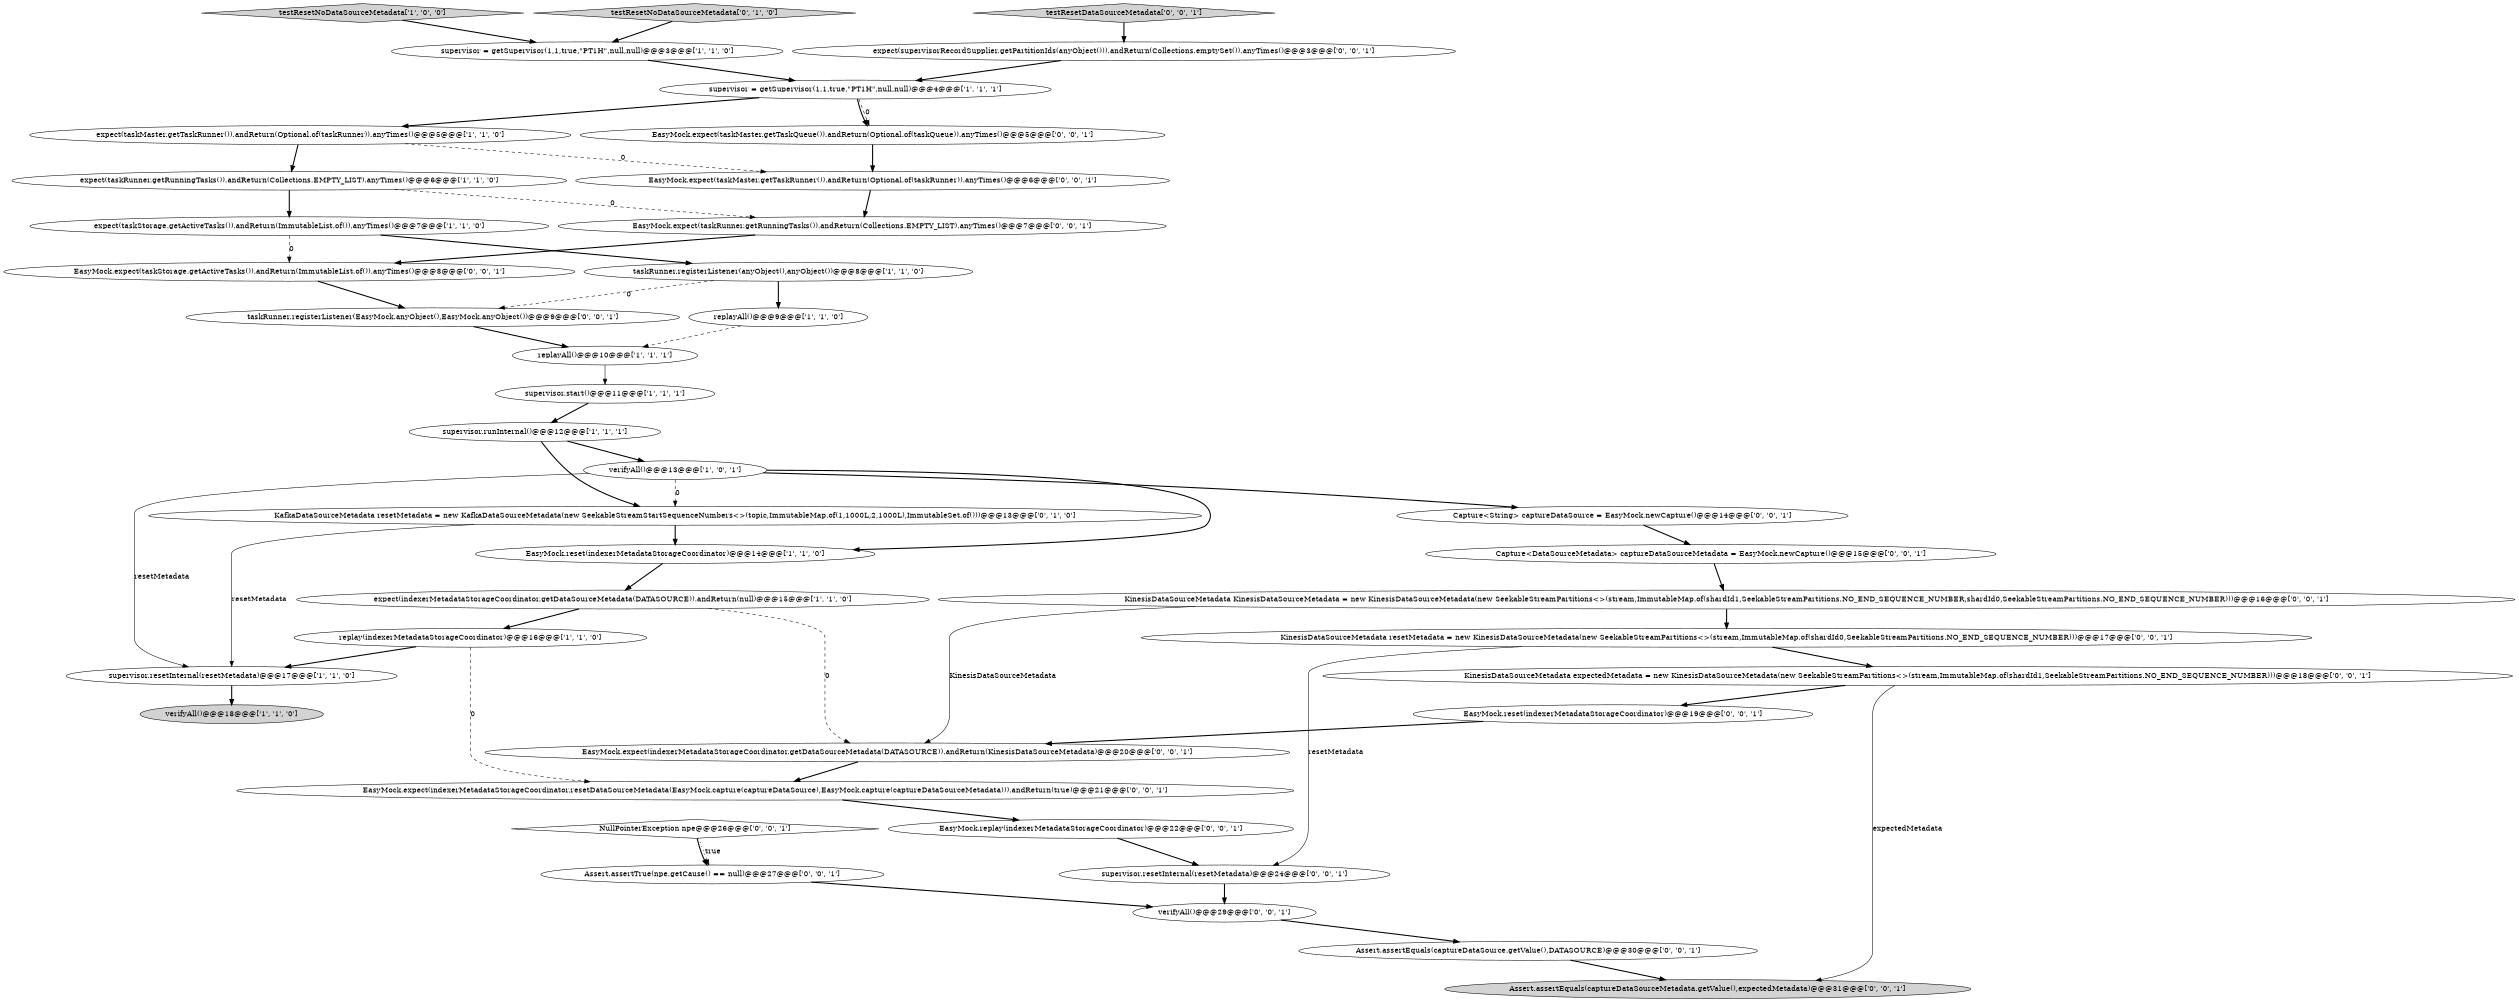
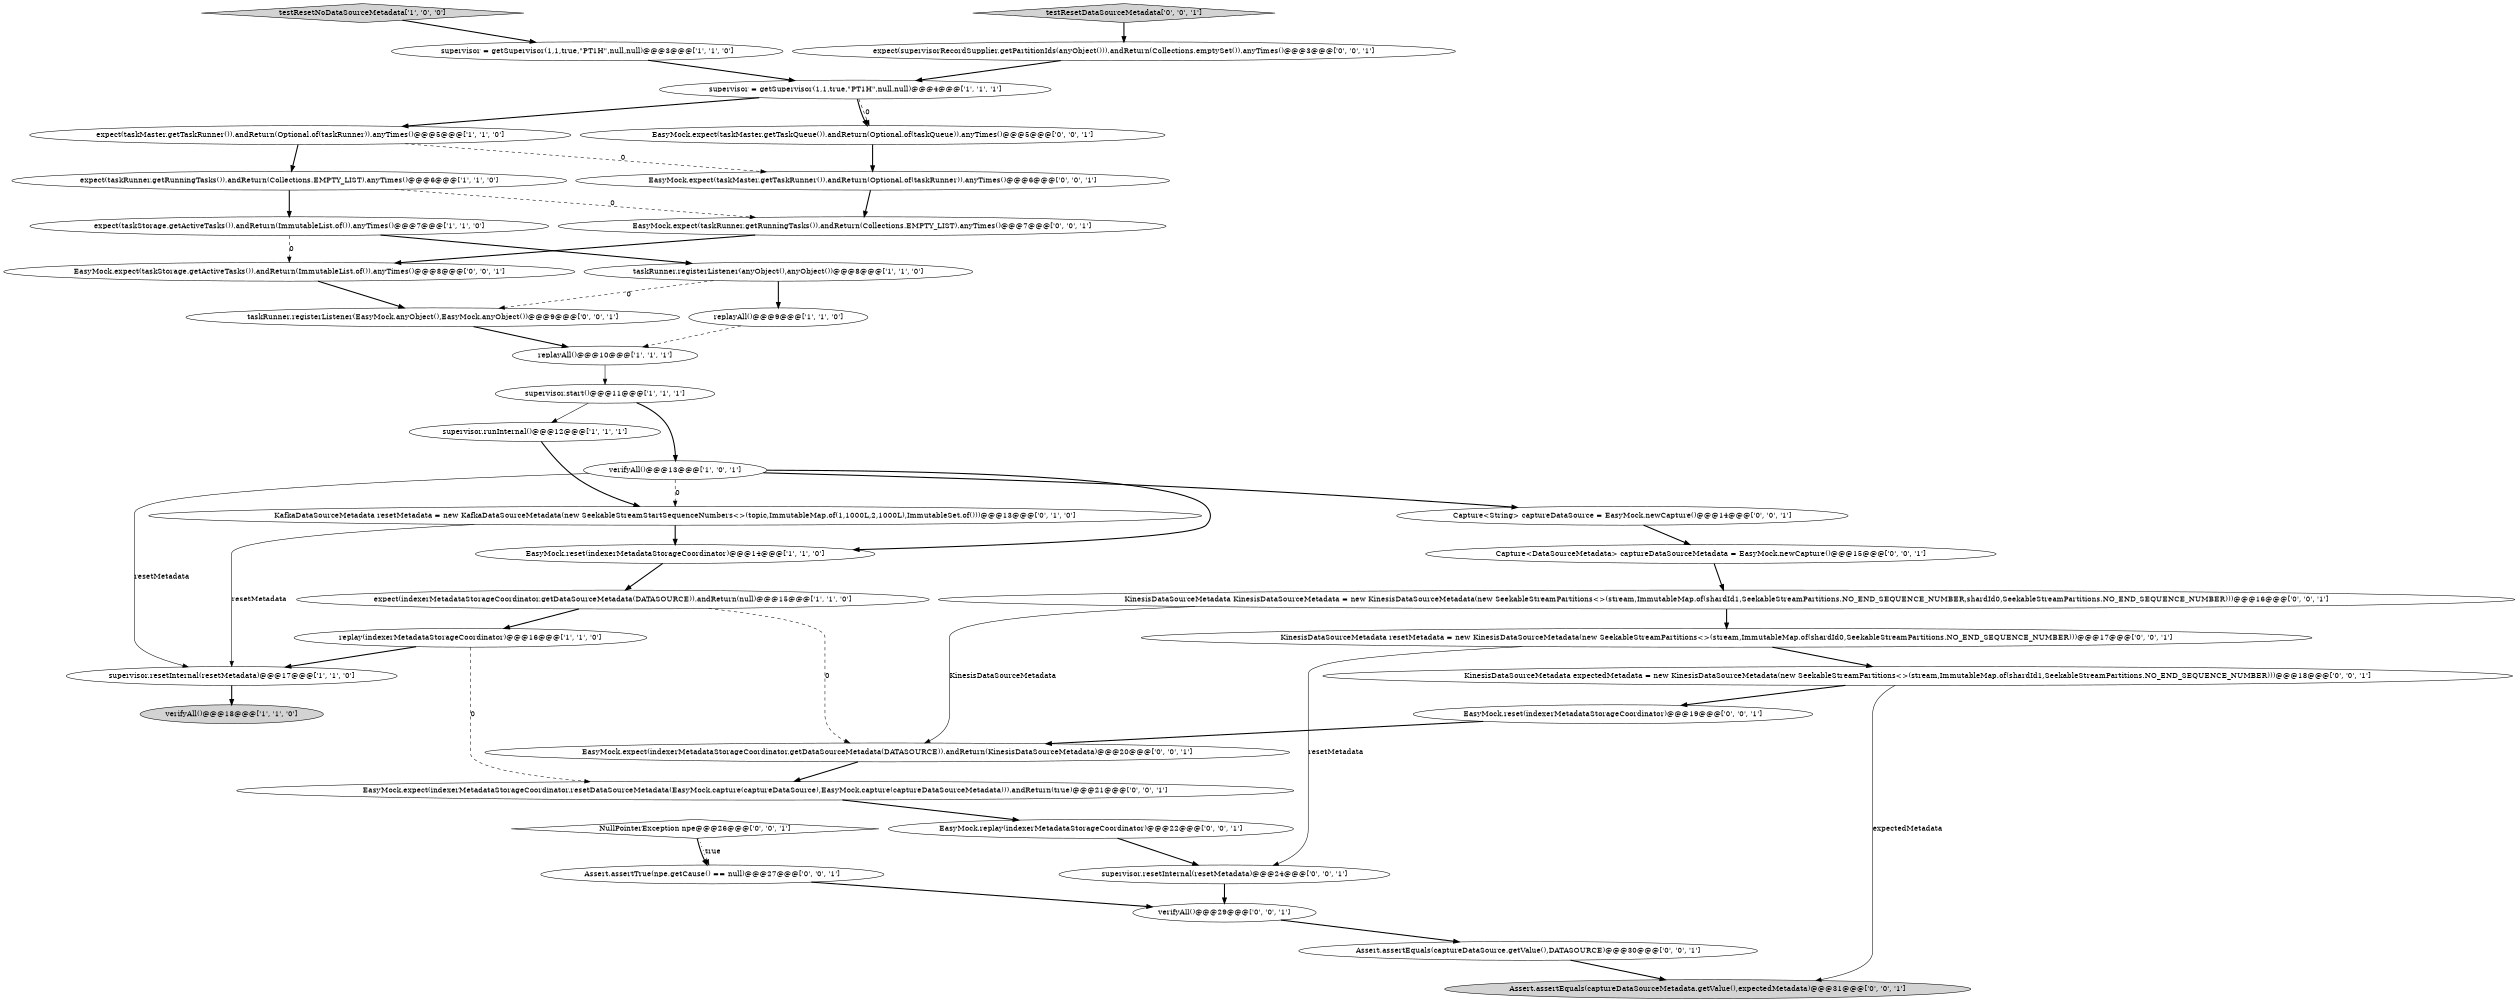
node "testResetNoDataSourceMetadata['0', '1', '0']": removed
edge "supervisor.start()@@@11@@@['1', '1', '1']" -> "supervisor.runInternal()@@@12@@@['1', '1', '1']": style bold -> solid
edge "supervisor.runInternal()@@@12@@@['1', '1', '1']" -> "verifyAll()@@@13@@@['1', '0', '1']": now "supervisor.start()@@@11@@@['1', '1', '1']" -> "verifyAll()@@@13@@@['1', '0', '1']"
